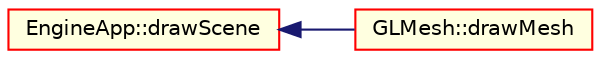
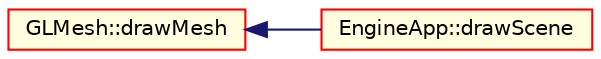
edge "GLMesh::drawMesh" -> "EngineApp::drawScene": reversed
